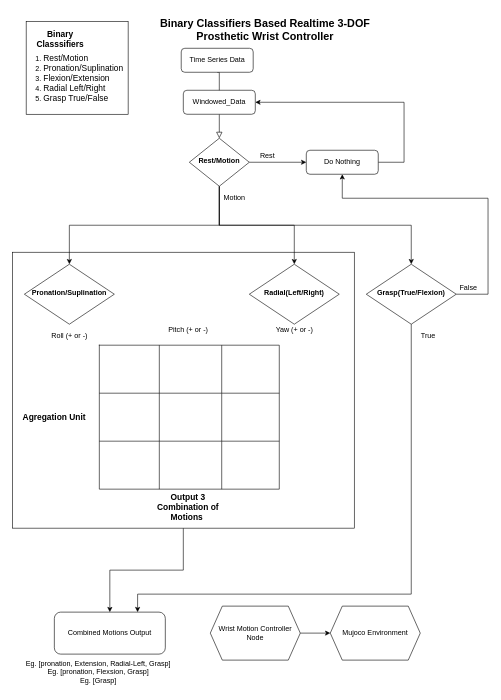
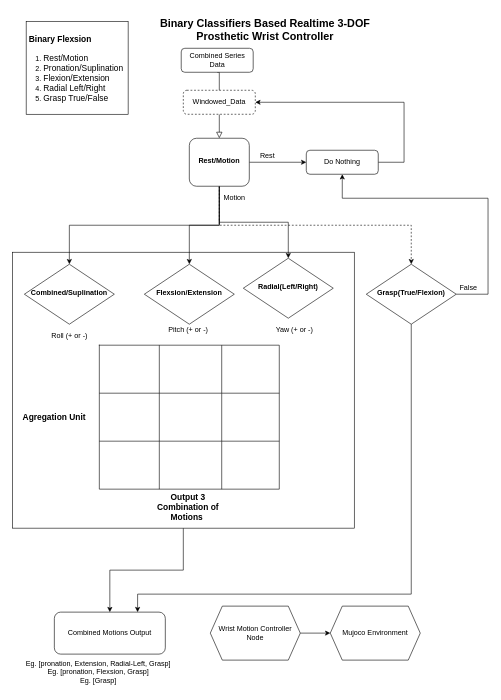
node "Binary Classsifiers": label "Binary Classsifiers" -> "Binary Flexsion"
node "Time Series Data": label "Time Series Data" -> "Combined Series Data"
node "Windowed_Data": style solid -> dashed
node "Rest/Motion": shape diamond -> rounded rectangle
edge "Rest/Motion" -> "Grasp(True/Flexion)": style solid -> dashed
edge "Rest/Motion" -> "Flexsion/Extension": added
node "Pronation/Suplination": label "Pronation/Suplination" -> "Combined/Suplination"
node "Flexsion/Extension": added
node "Radial(Left/Right)": moved (294, 294) -> (288, 288)
node "True": removed
